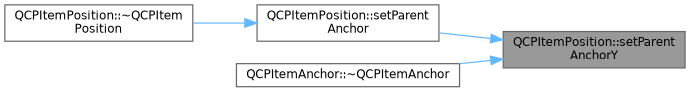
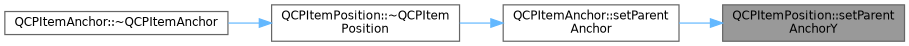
node "QCPItemPosition::setParent Anchor": label "QCPItemPosition::setParent Anchor" -> "QCPItemAnchor::setParent Anchor"
edge "QCPItemAnchor::~QCPItemAnchor" -> "QCPItemPosition::setParent AnchorY": now "QCPItemAnchor::~QCPItemAnchor" -> "QCPItemPosition::~QCPItem Position"
